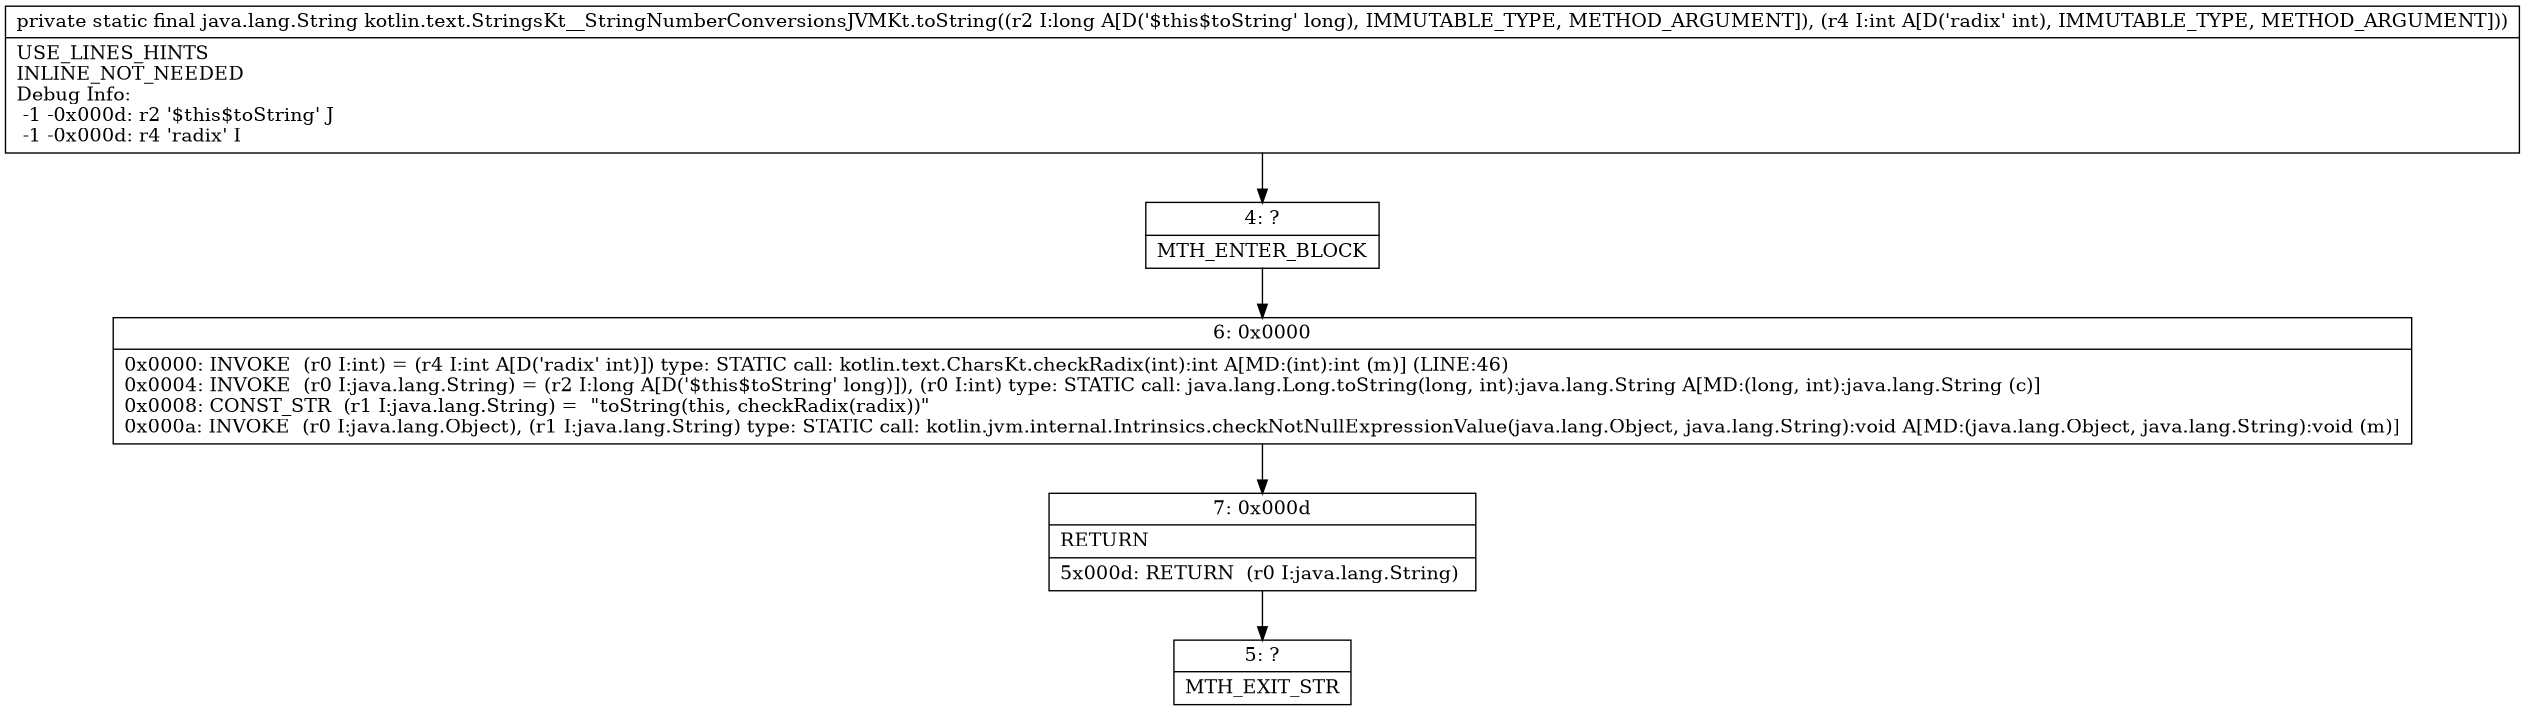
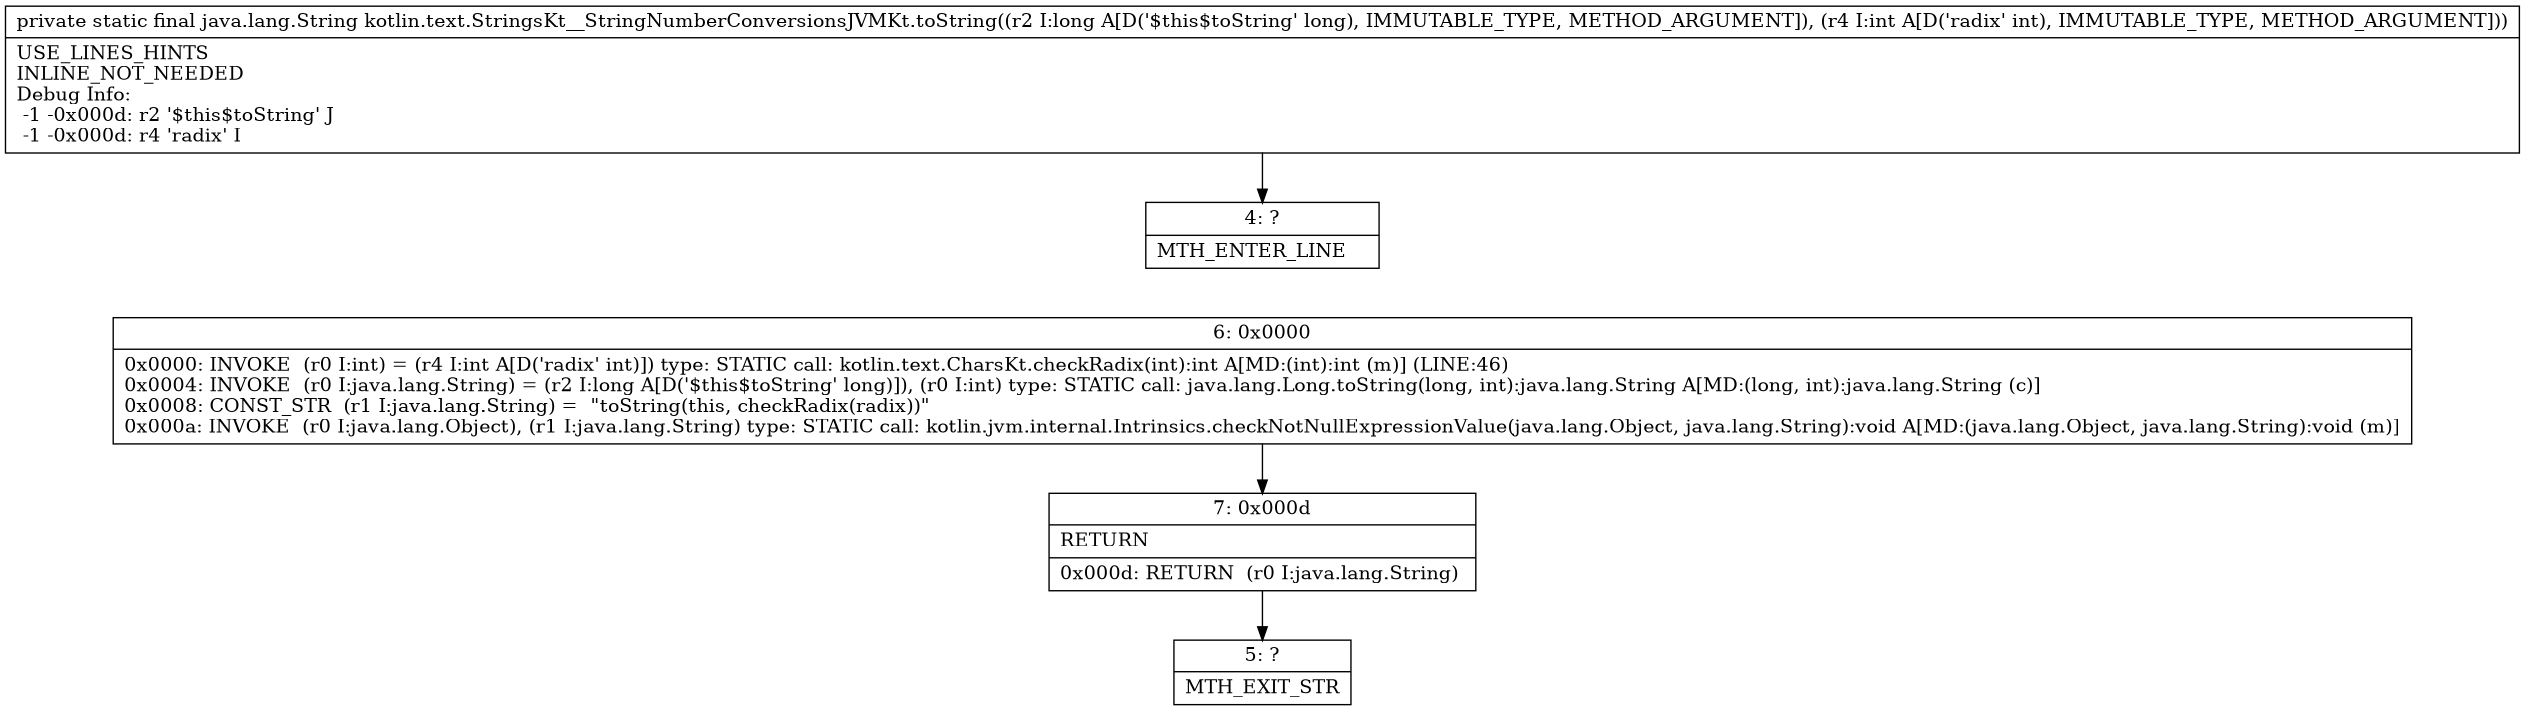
node "4: ?": text "MTH_ENTER_BLOCK" -> "MTH_ENTER_LINE"
edge "4: ?" -> "6: 0x0000": removed
node "7: 0x000d": text "5x000d: RETURN  (r0 I:java.lang.String)" -> "0x000d: RETURN  (r0 I:java.lang.String)"
